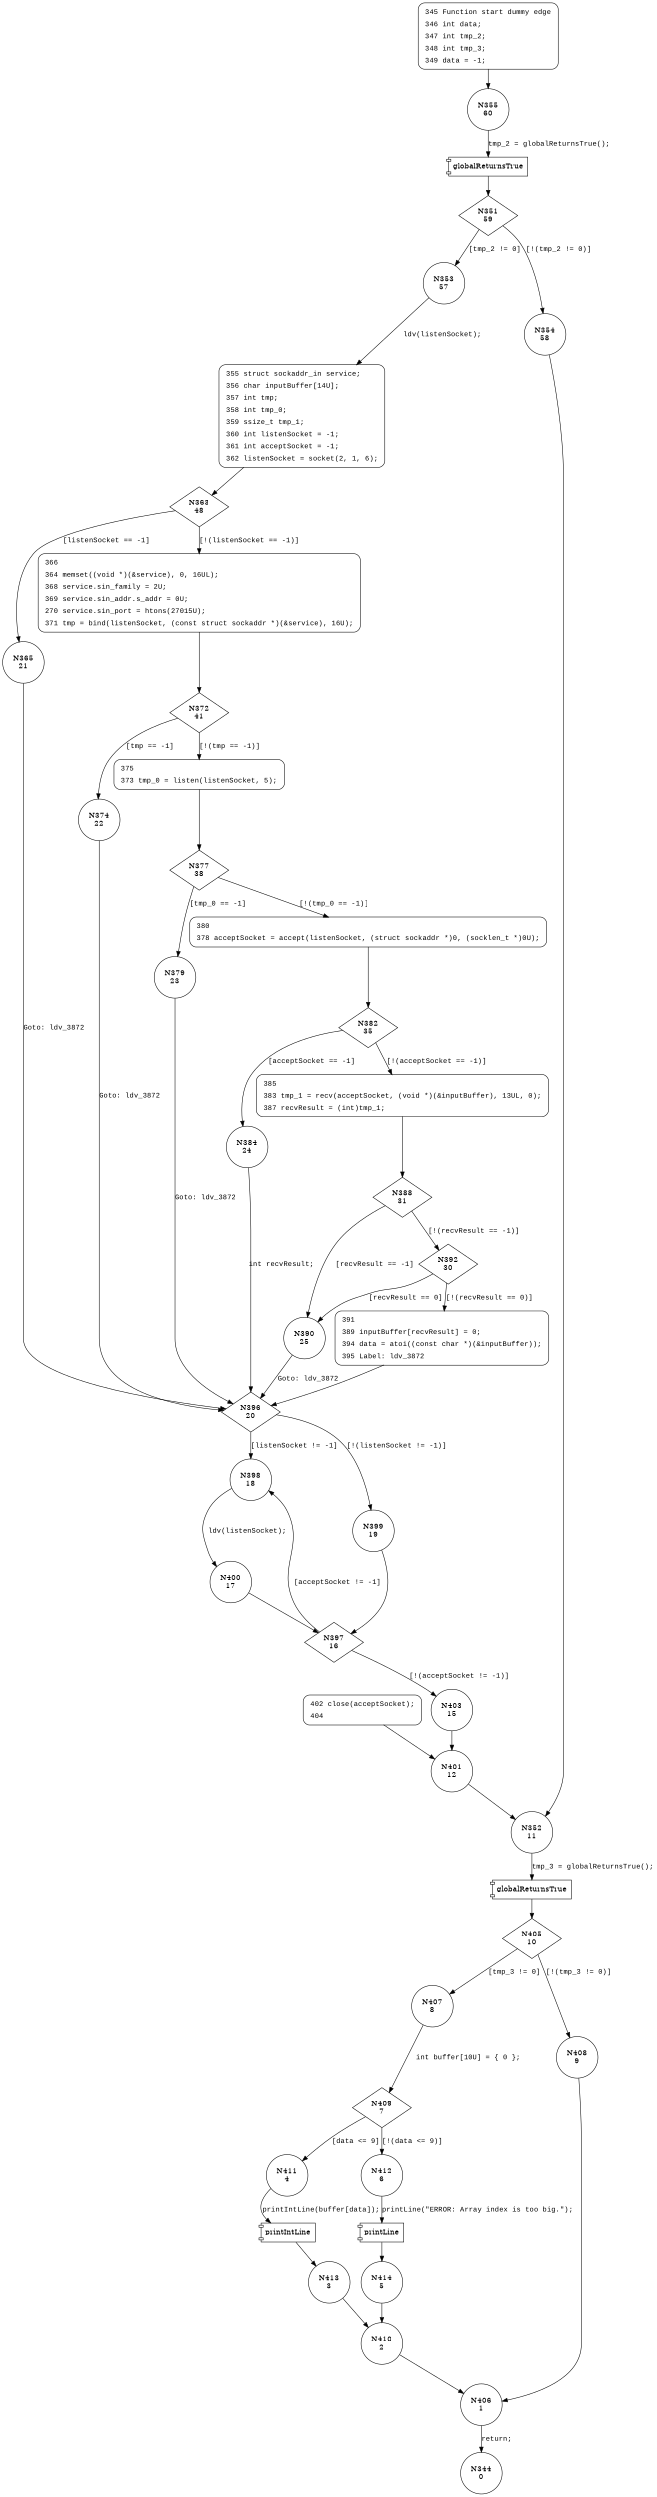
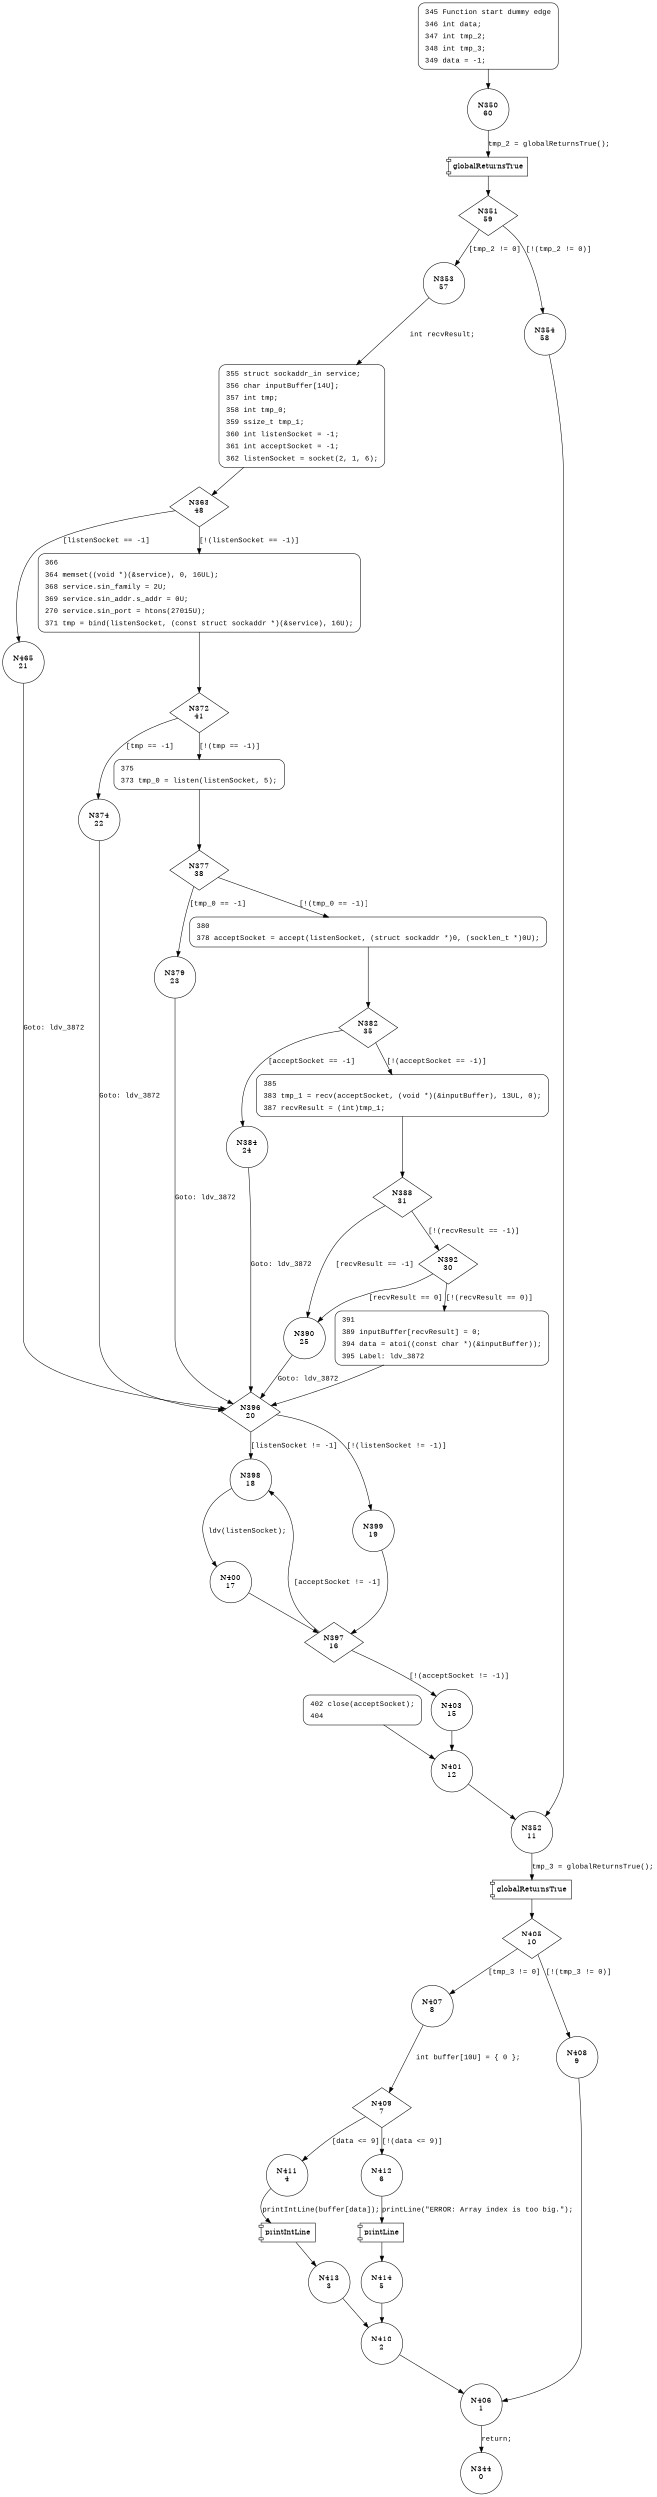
node "N355 60": label "N355 60" -> "N350 60"
edge "N353 57" -> "355": label "ldv(listenSocket);" -> "int recvResult;"
node "N365 21": label "N365 21" -> "N465 21"
edge "N384 24" -> "N396 20": label "int recvResult;" -> "Goto: ldv_3872"
